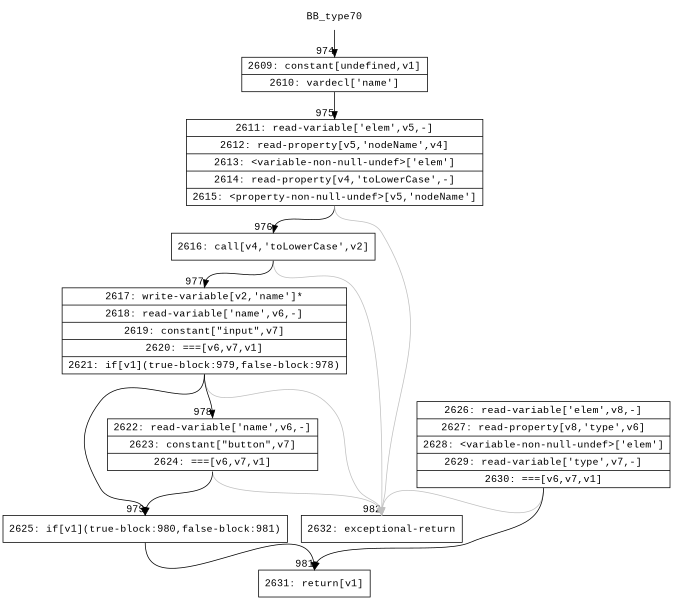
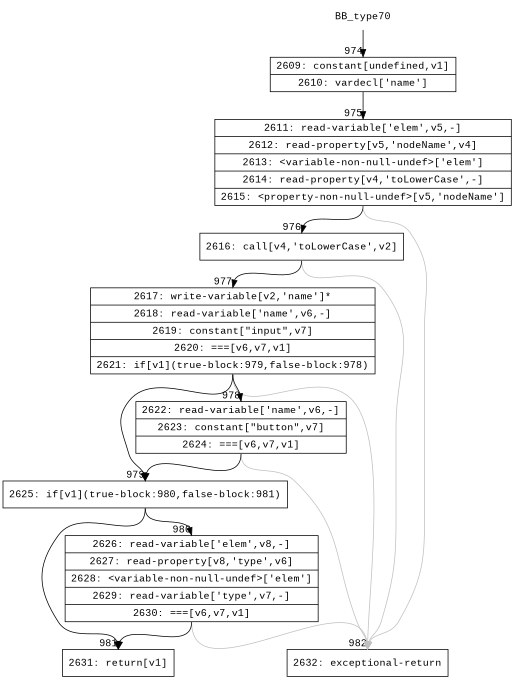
edge "2625: if[v1](true-block:980,false-block:981)" -> "2626: read-variable['elem',v8,-]": added
